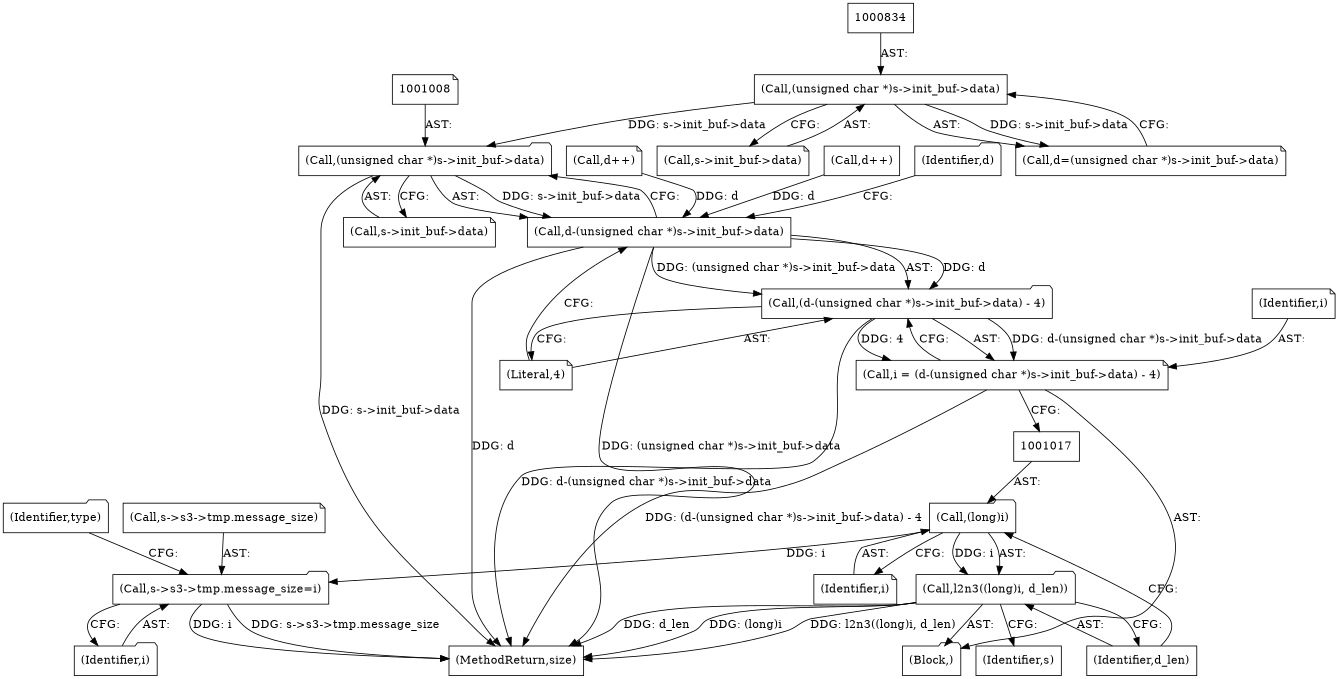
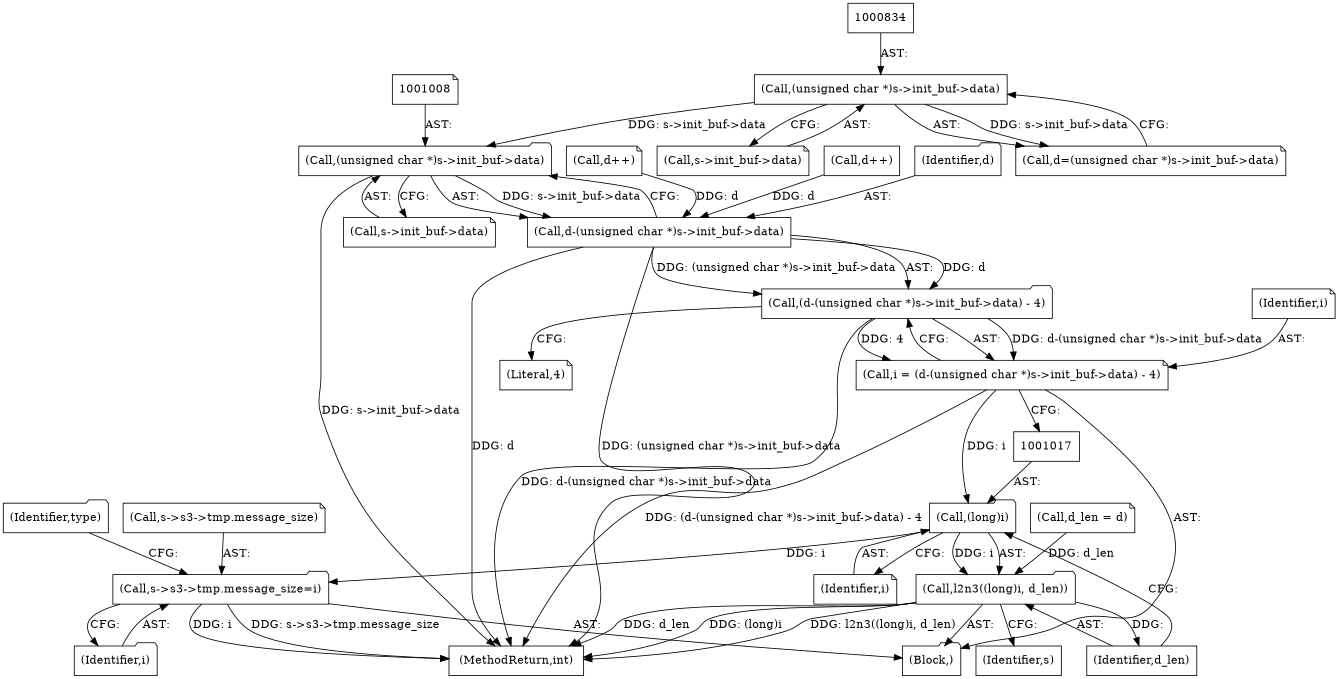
edge "(Identifier,d)" -> "(Call,d-(unsigned char *)s->init_buf->data)": label "CFG: " -> "AST: "
edge "(Literal,4)" -> "(Call,d-(unsigned char *)s->init_buf->data)": removed, label "CFG:"
edge "(Literal,4)" -> "(Call,(d-(unsigned char *)s->init_buf->data) - 4)": removed, label "AST:"
edge "(Call,i = (d-(unsigned char *)s->init_buf->data) - 4)" -> "(Call,(long)i)": added, label "DDG: i"
node "(Call,d_len = d)": added
edge "(Call,l2n3((long)i, d_len))" -> "(Identifier,d_len)": label "CFG: " -> "DDG: "
edge "(Call,s->s3->tmp.message_size=i)" -> "(Block,)": added, label "AST:"
node "(MethodReturn,size)": label "(MethodReturn,size)" -> "(MethodReturn,int)"
